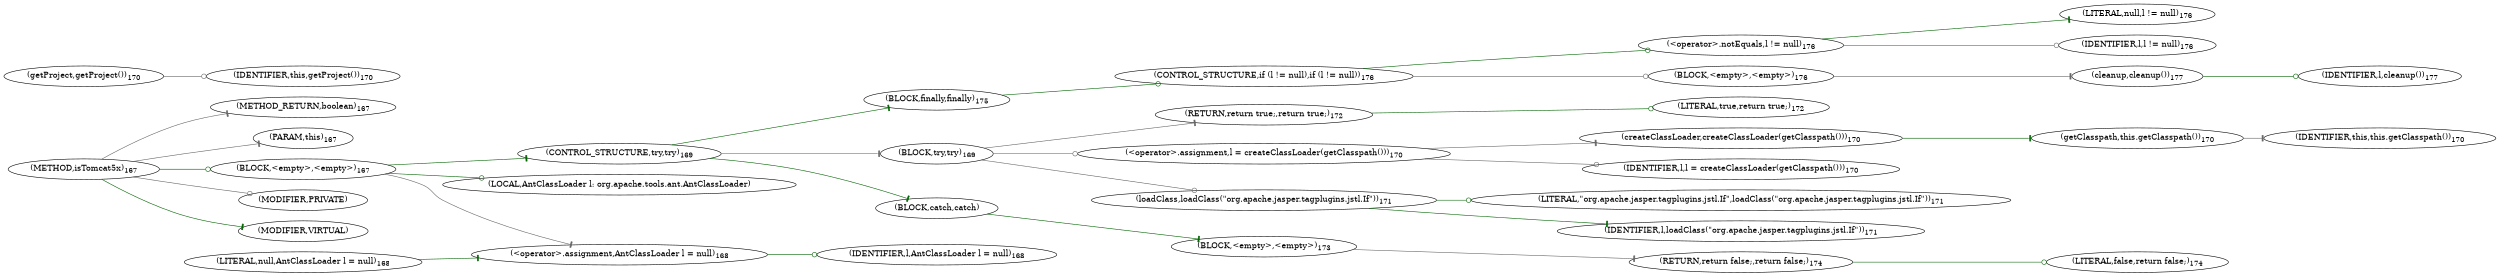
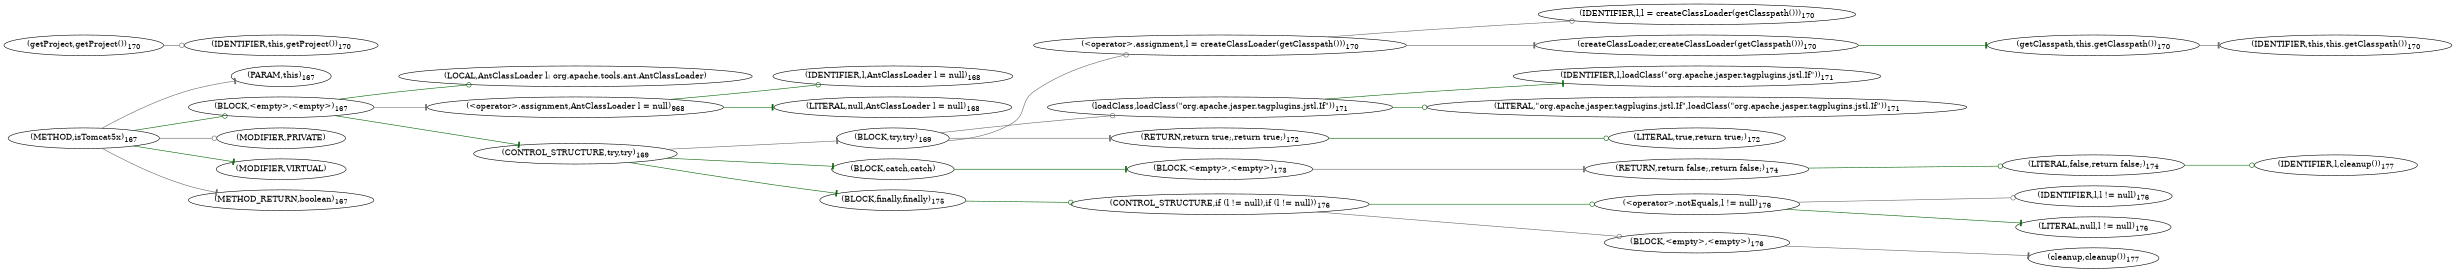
edge "(cleanup,cleanup())" -> "(IDENTIFIER,l,cleanup())": now "(LITERAL,false,return false;)" -> "(IDENTIFIER,l,cleanup())"
node "(<operator>.assignment,AntClassLoader l = null)": text "168" -> "968"
edge "(LITERAL,null,AntClassLoader l = null)" -> "(<operator>.assignment,AntClassLoader l = null)": reversed
